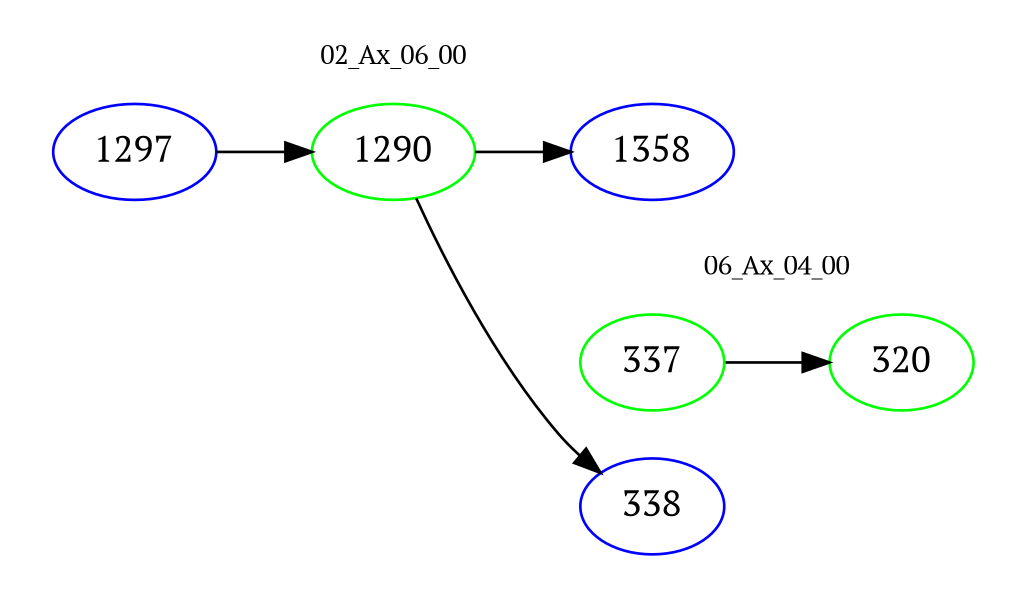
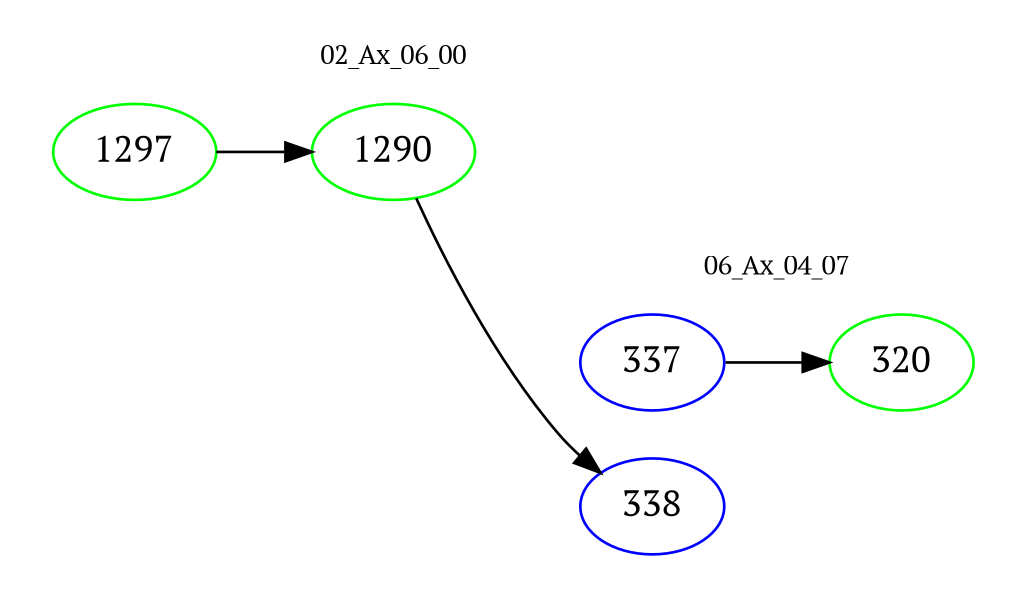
node "1297": color blue -> green
node "1358": removed
cluster "06_Ax_04_00": label "06_Ax_04_00" -> "06_Ax_04_07"
node "337": color green -> blue
